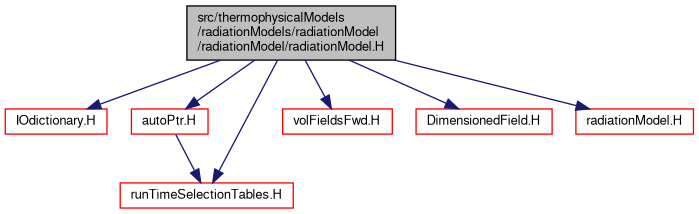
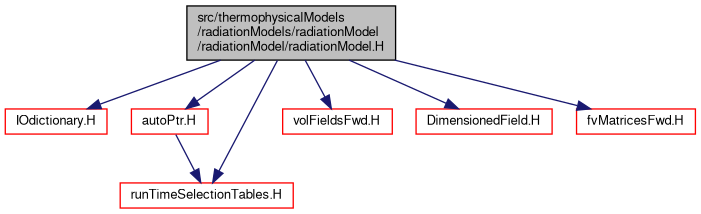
node "radiationModel.H": label "radiationModel.H" -> "fvMatricesFwd.H"
